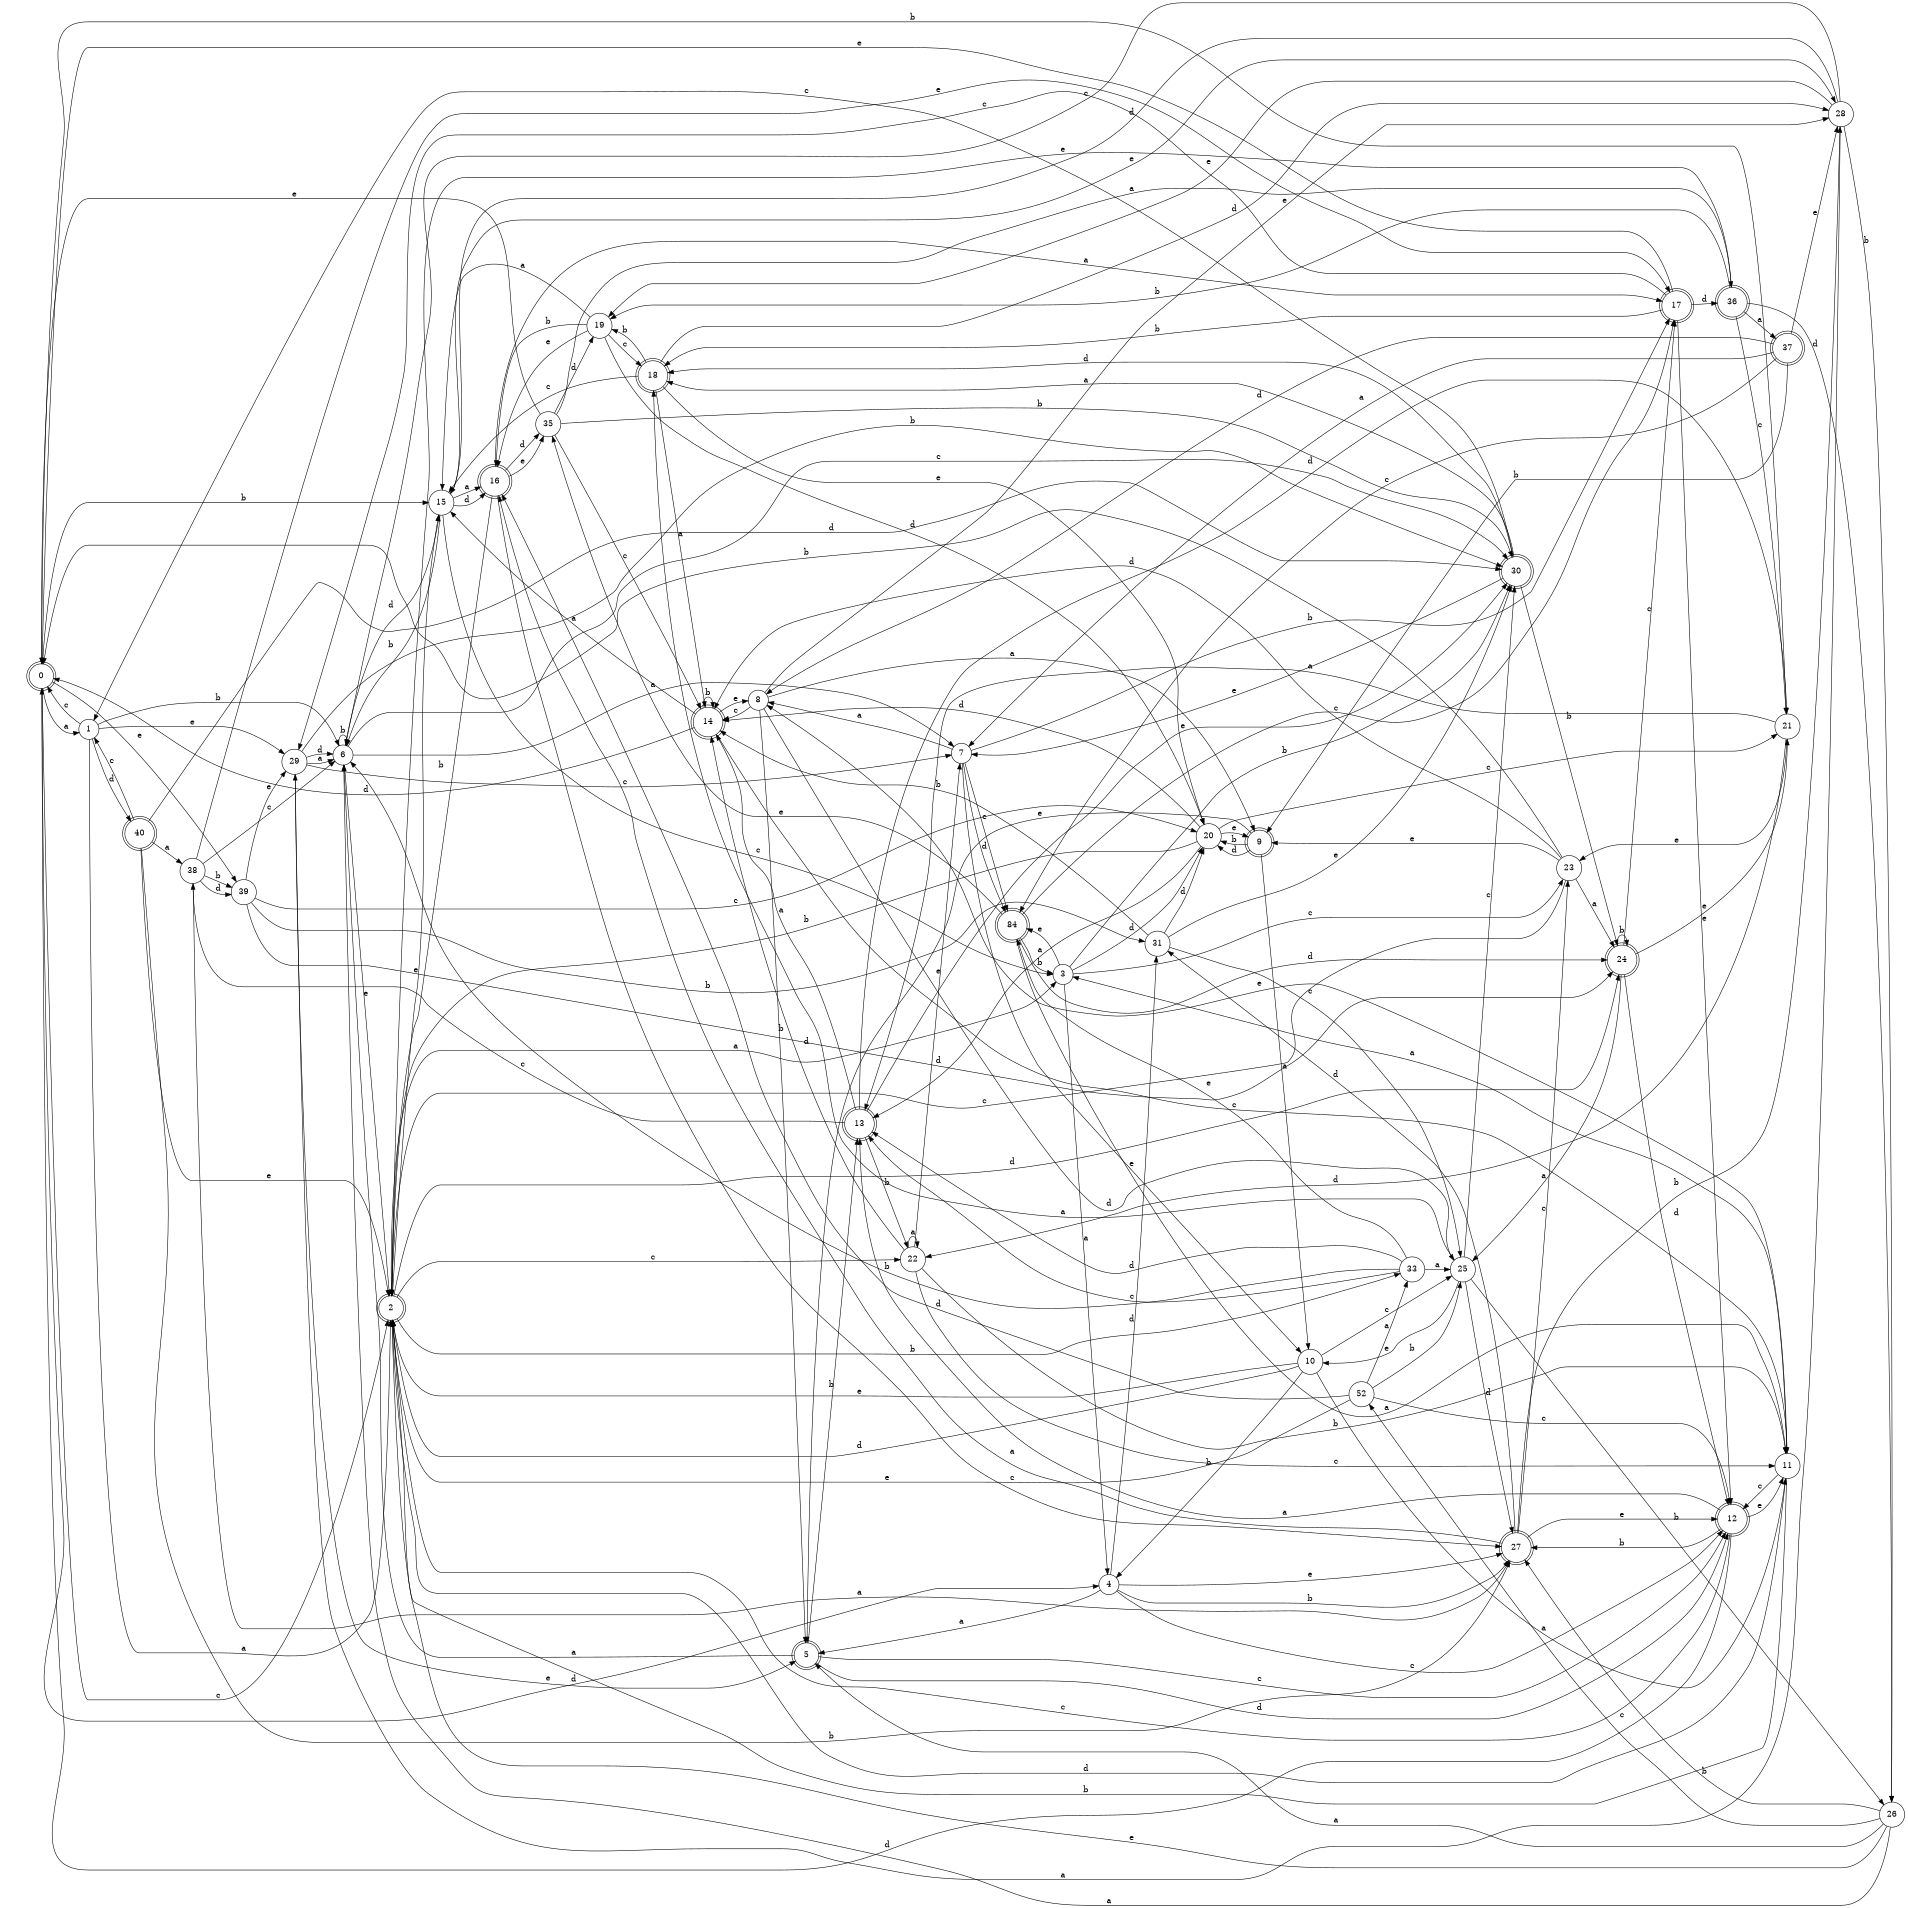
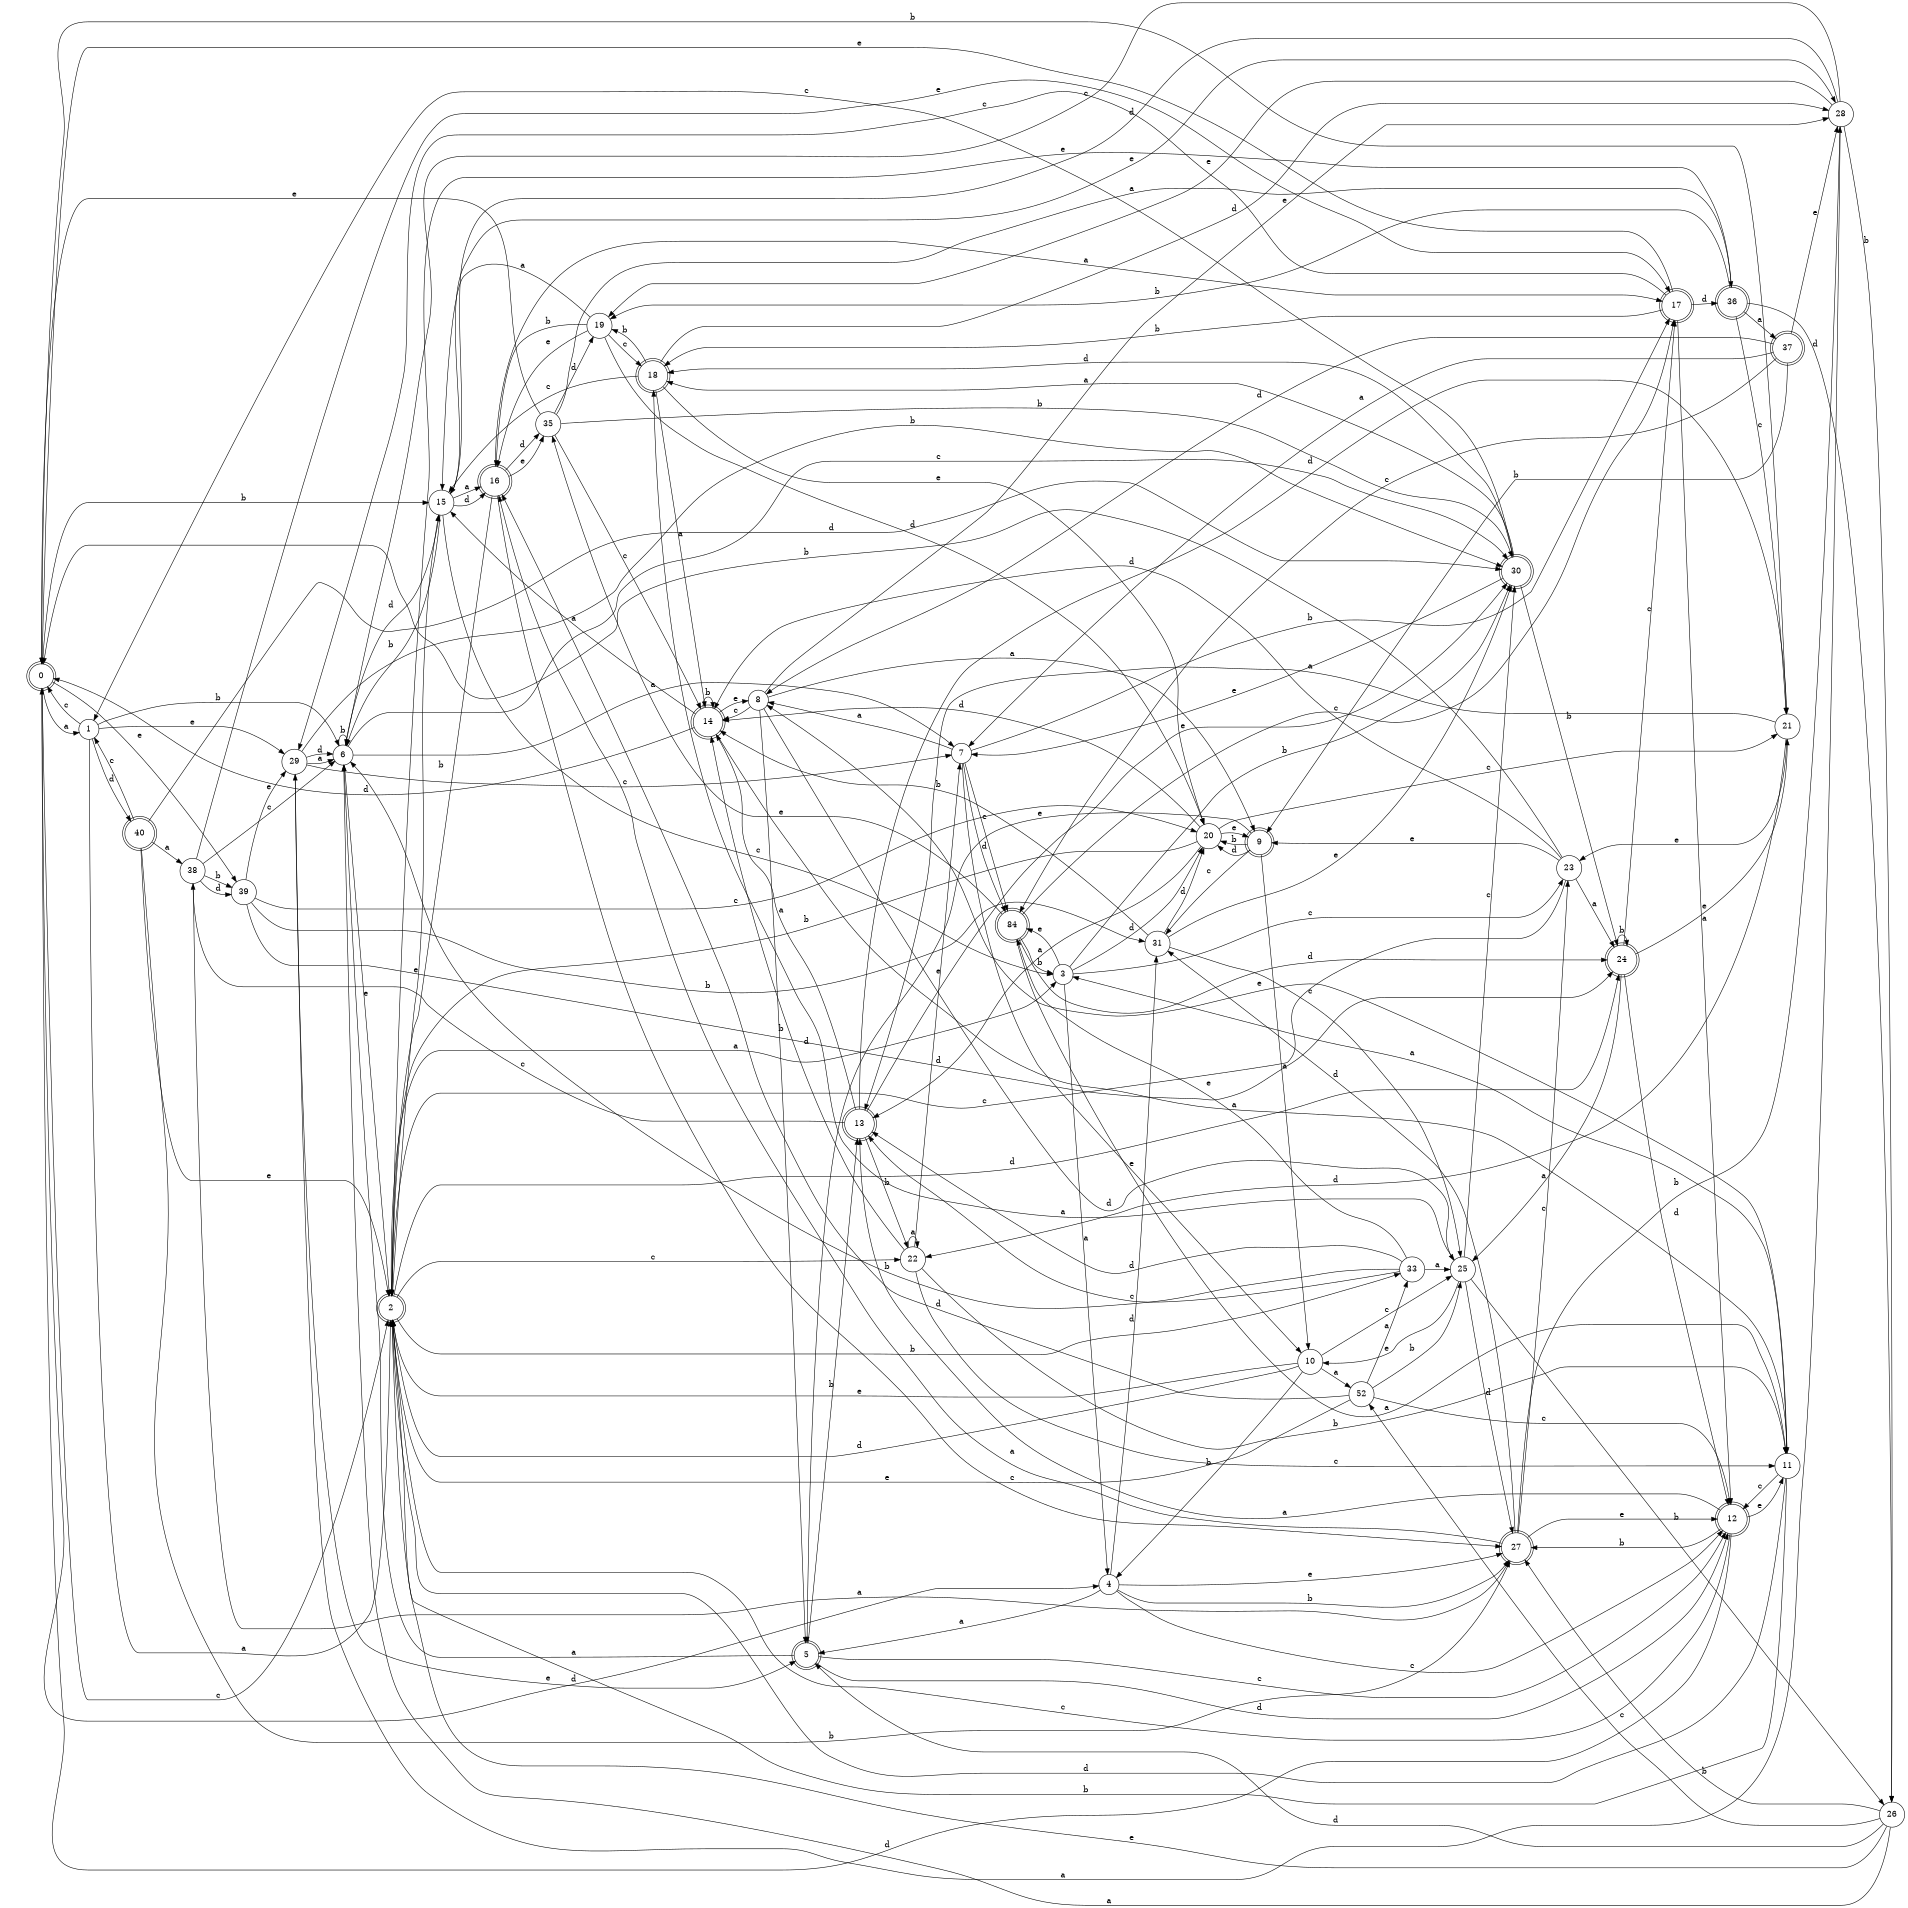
edge "9" -> "31": added, label "c"
edge "17" -> "12": label "e" -> "a"
edge "14" -> "11": label "c" -> "a"
edge "10" -> "11": now "10" -> "52"
edge "26" -> "5": label "a" -> "d"
